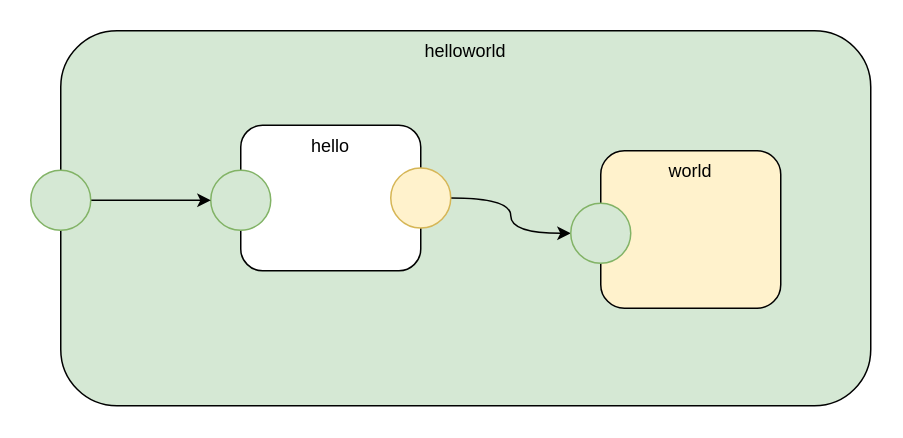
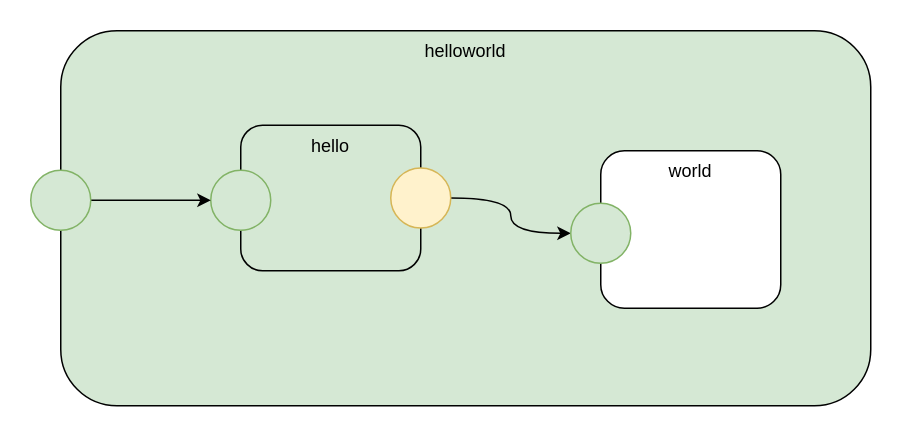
node "hello": fillcolor #ffffff -> #d5e8d4
node "world": fillcolor #fff2cc -> #ffffff
